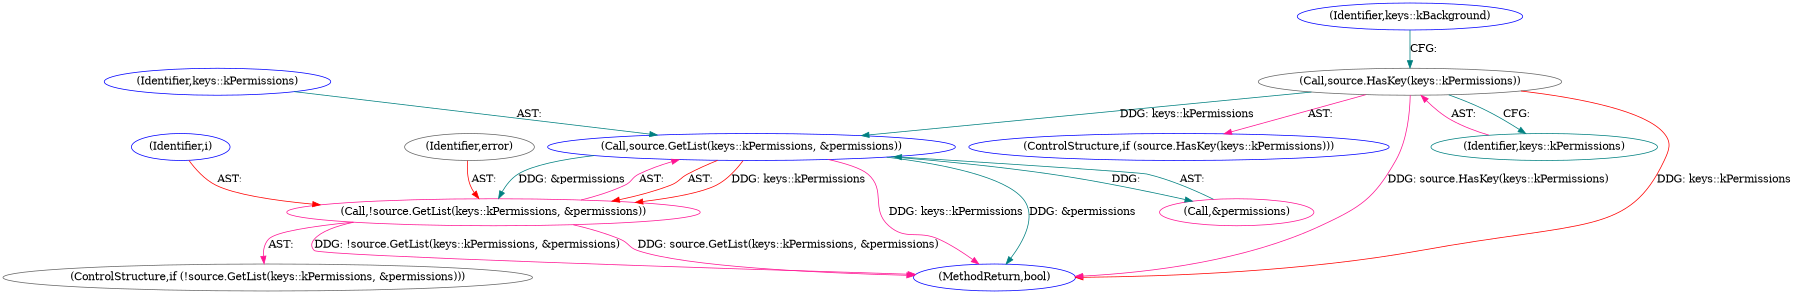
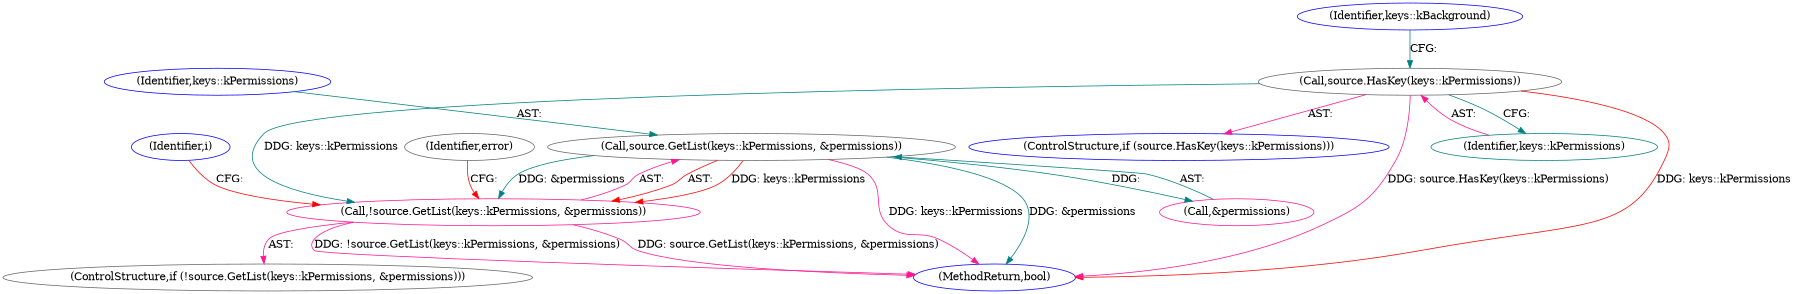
edge "(Call,source.HasKey(keys::kPermissions))" -> "(Call,source.GetList(keys::kPermissions, &permissions))": now "(Call,source.HasKey(keys::kPermissions))" -> "(Call,!source.GetList(keys::kPermissions, &permissions))"
node "(Call,source.GetList(keys::kPermissions, &permissions))": color blue -> gray40
edge "(Identifier,i)" -> "(Call,!source.GetList(keys::kPermissions, &permissions))": label "AST: " -> "CFG: "
edge "(Identifier,error)" -> "(Call,!source.GetList(keys::kPermissions, &permissions))": label "AST: " -> "CFG: "
